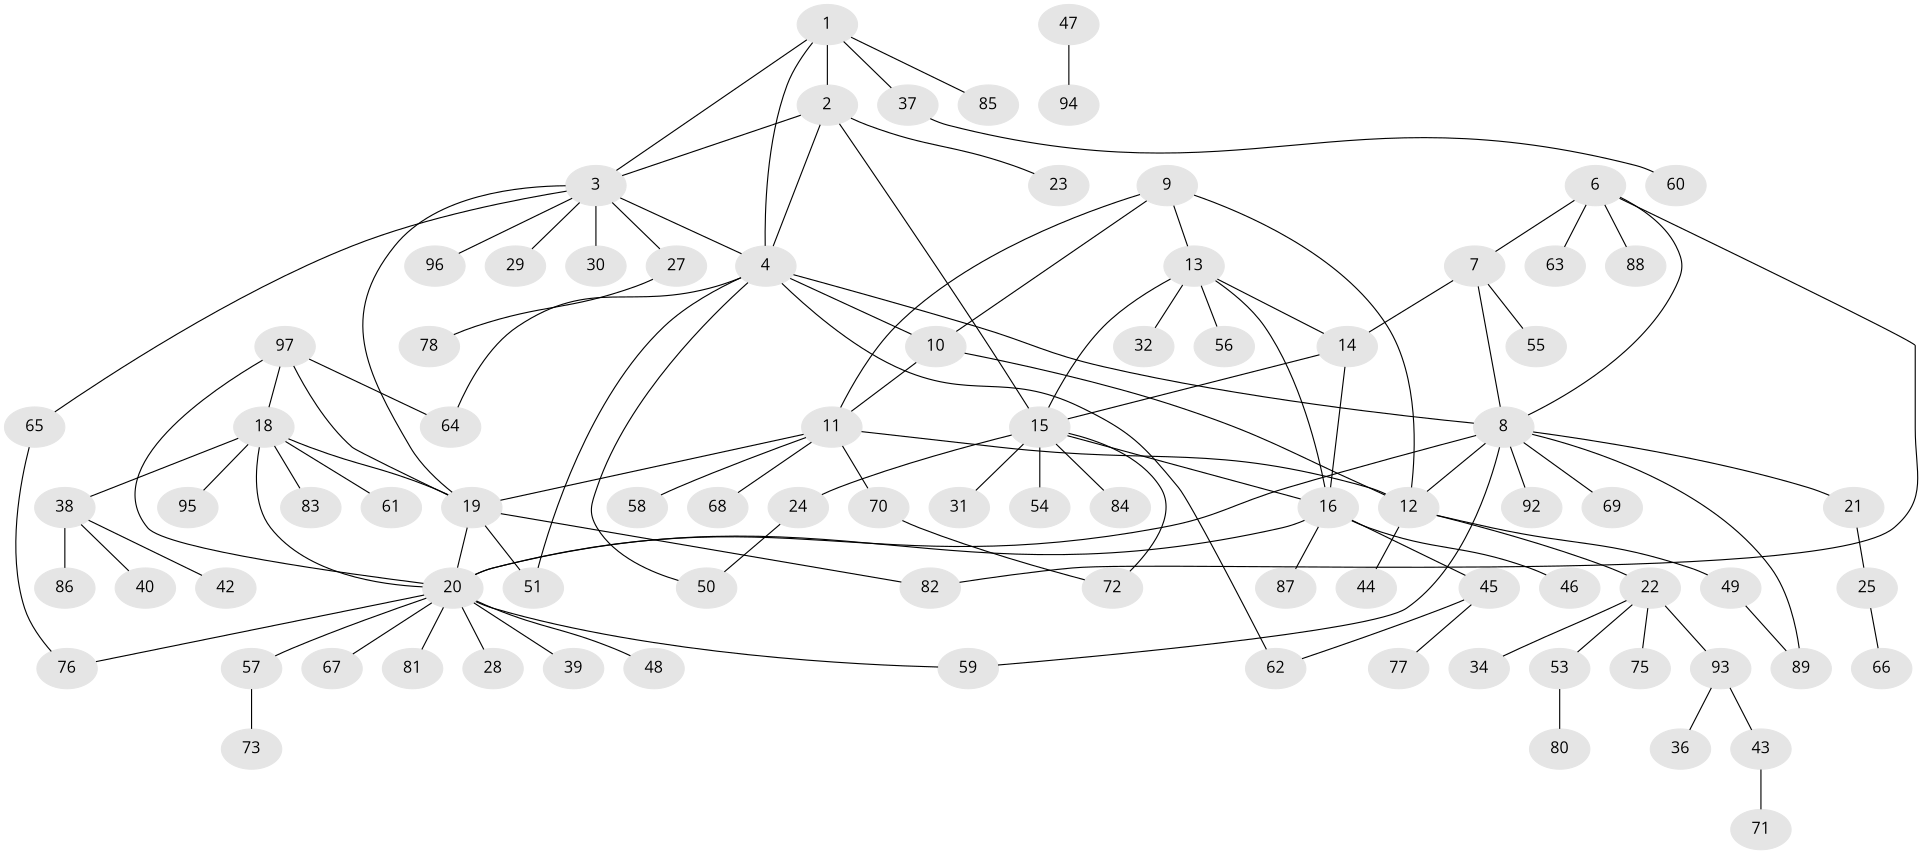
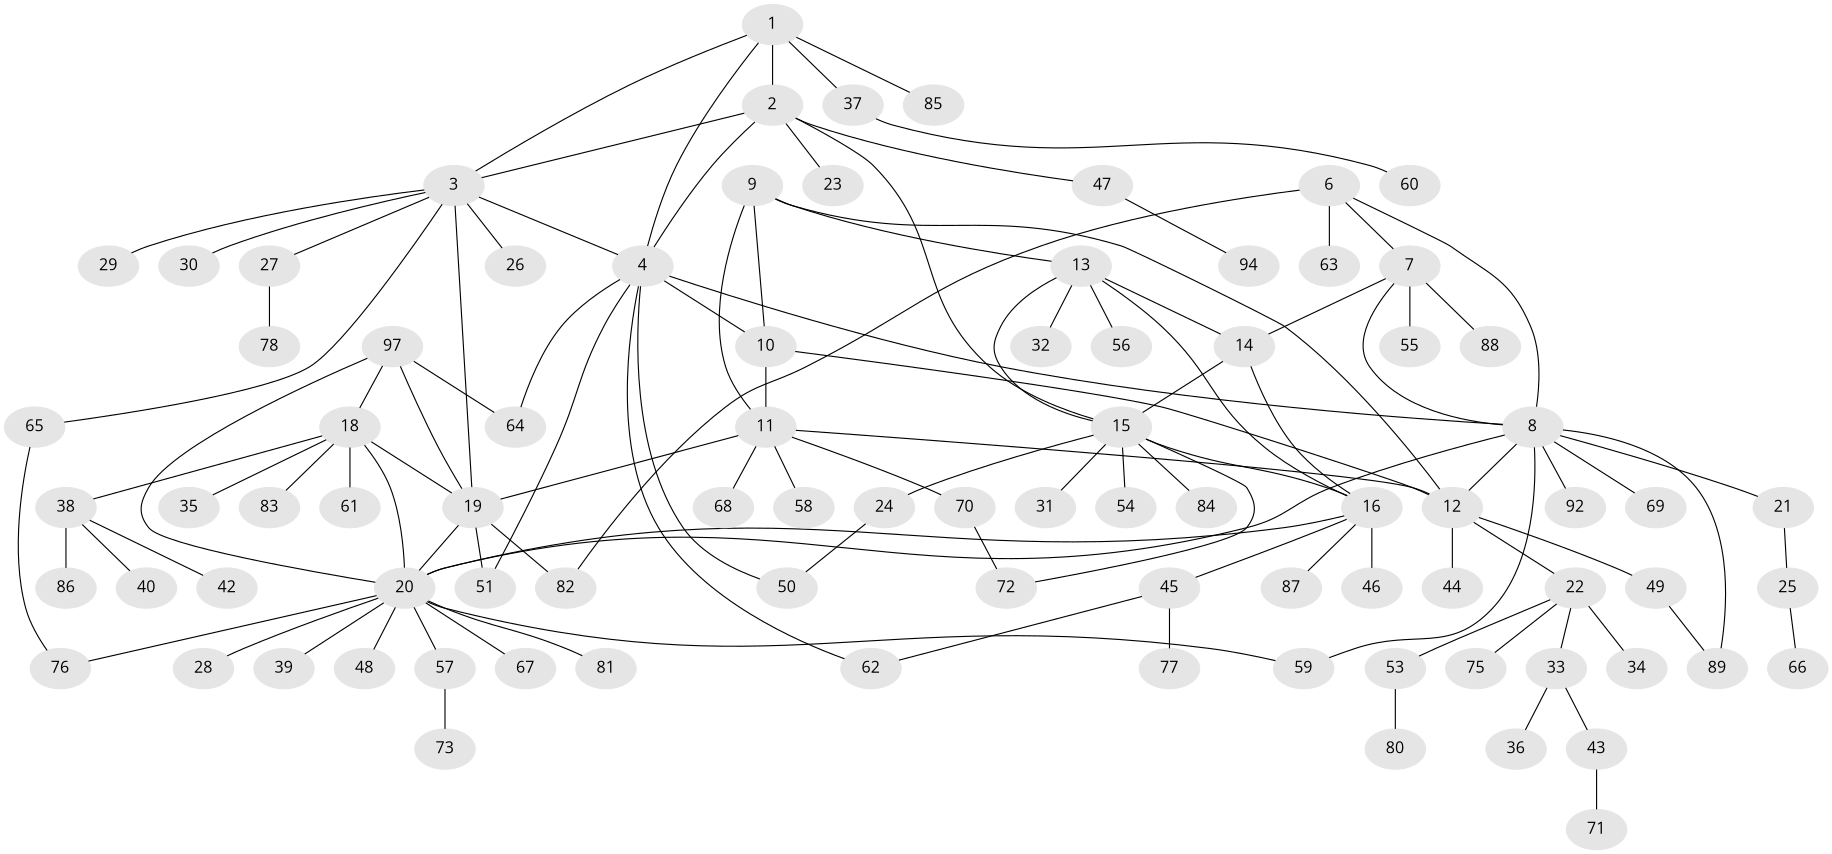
edge "2" -- "47": added
edge "6" -- "88": now "7" -- "88"
node "96": label "96" -> "26"
node "95": label "95" -> "35"
node "93": label "93" -> "33"
